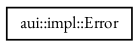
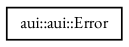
node "aui::impl::Error": label "aui::impl::Error" -> "aui::aui::Error"
